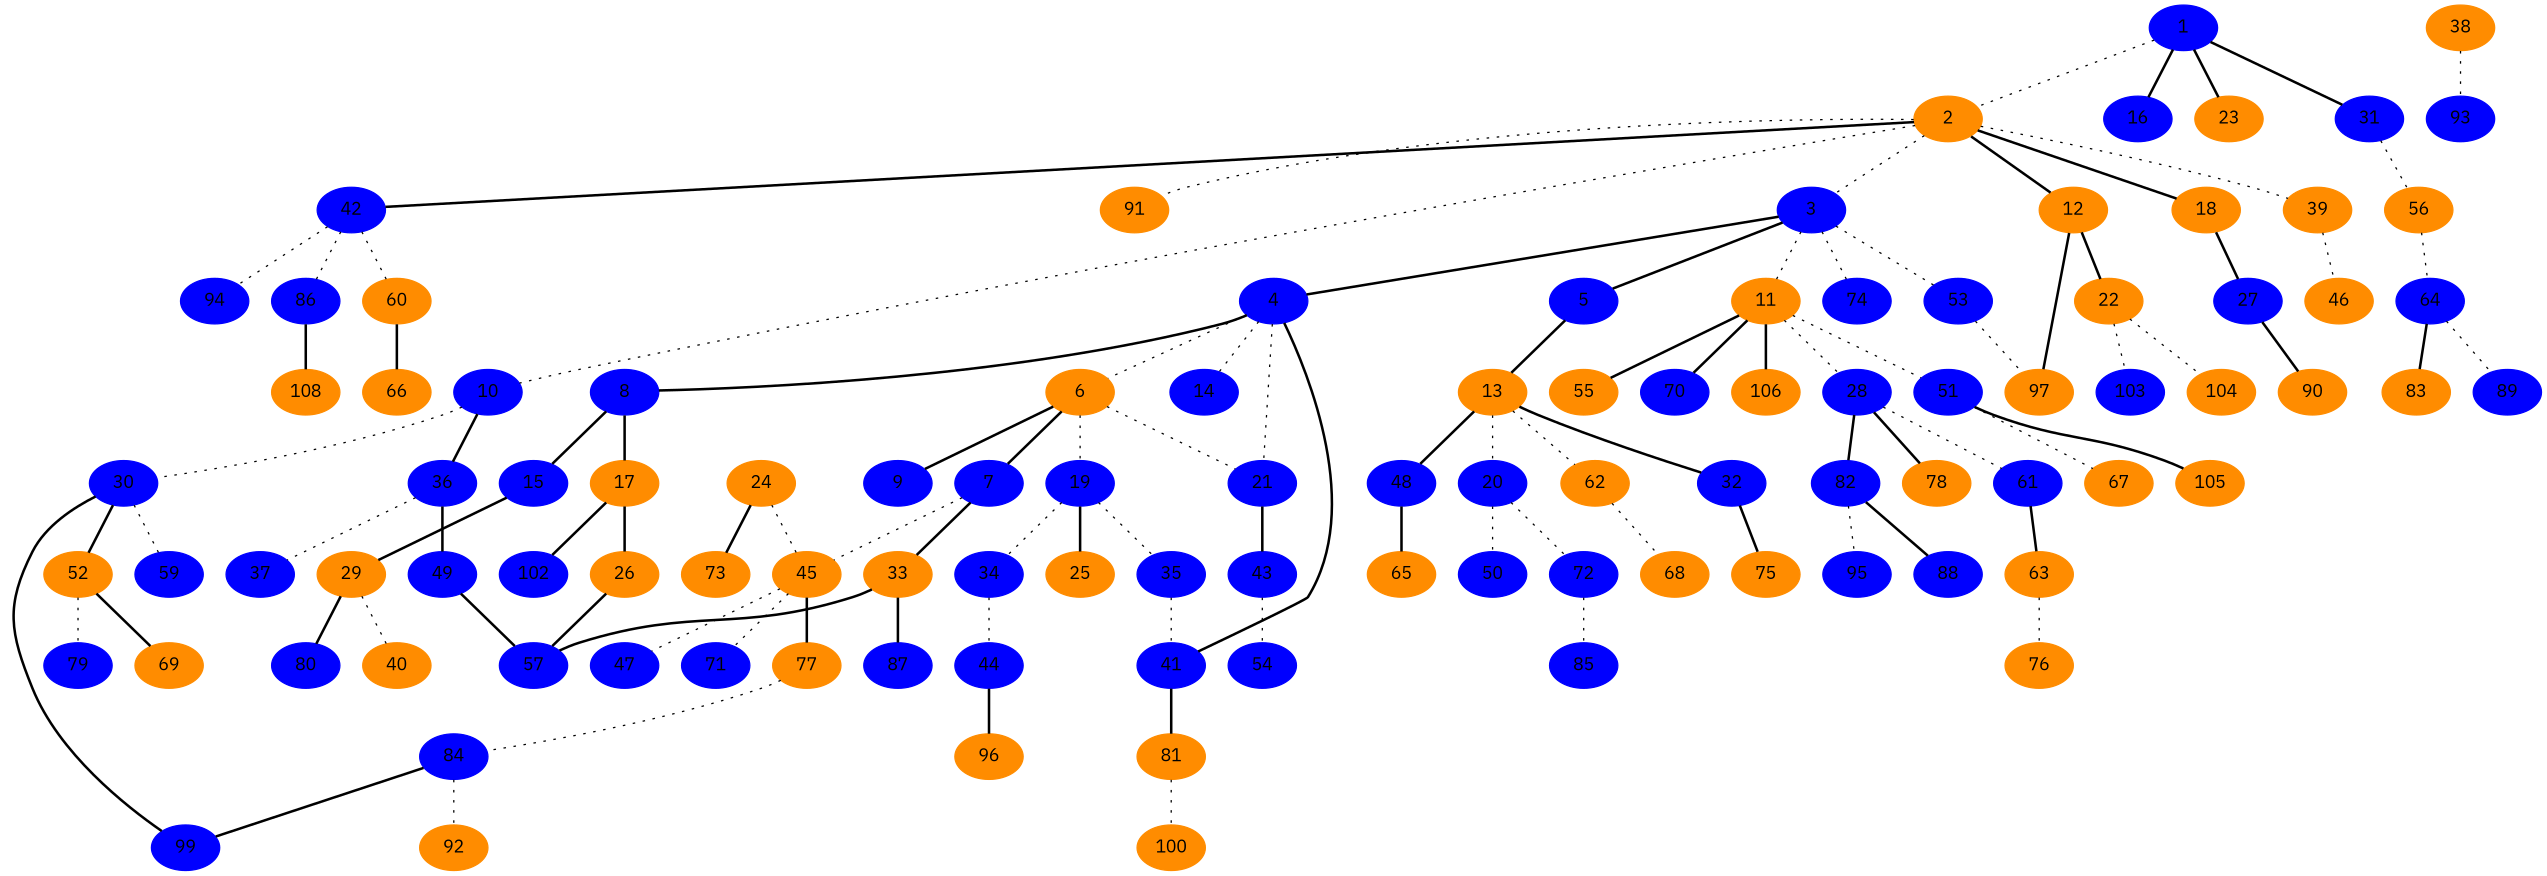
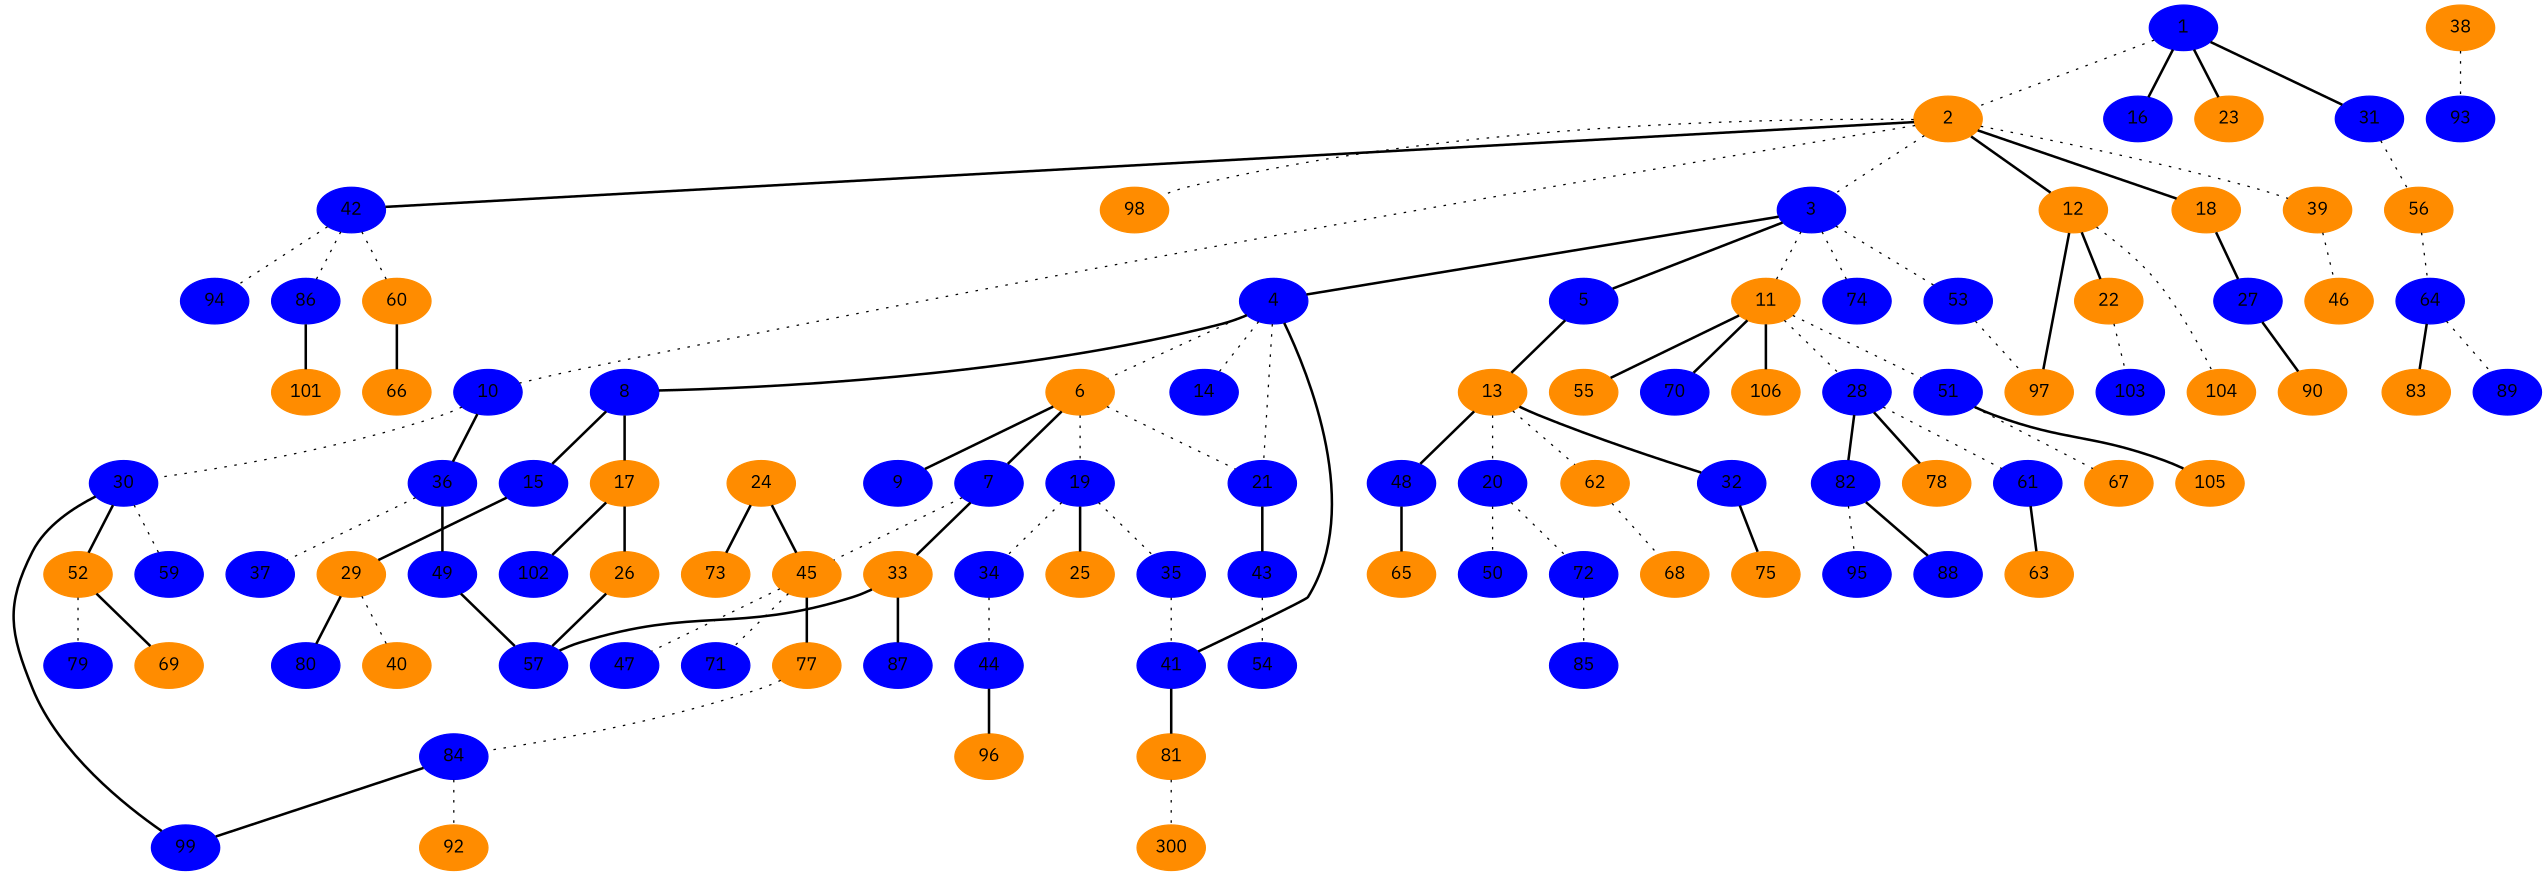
node "91": label "91" -> "98"
edge "22" -- "104": now "12" -- "104"
node "108": label "108" -> "101"
edge "24" -- "45": style dotted -> bold
node "76": removed
node "100": label "100" -> "300"
